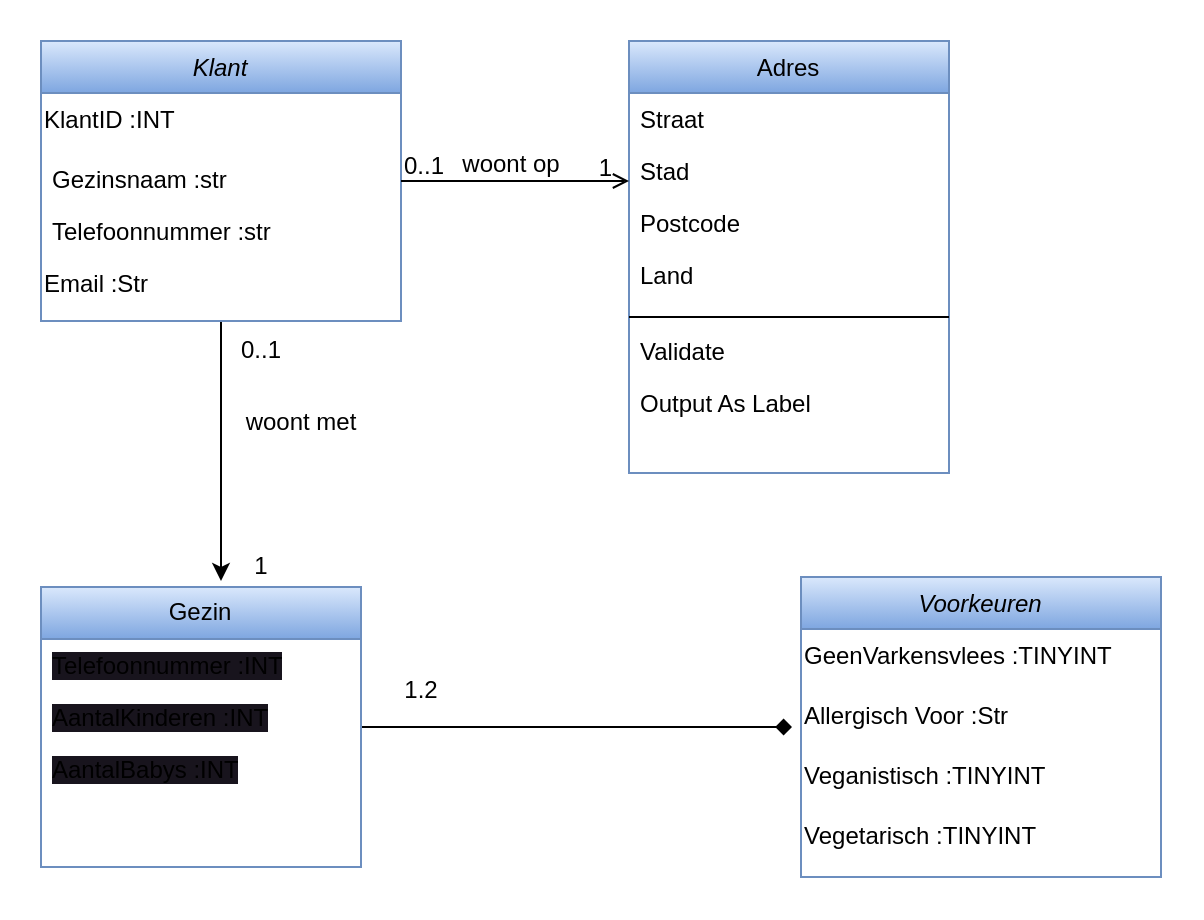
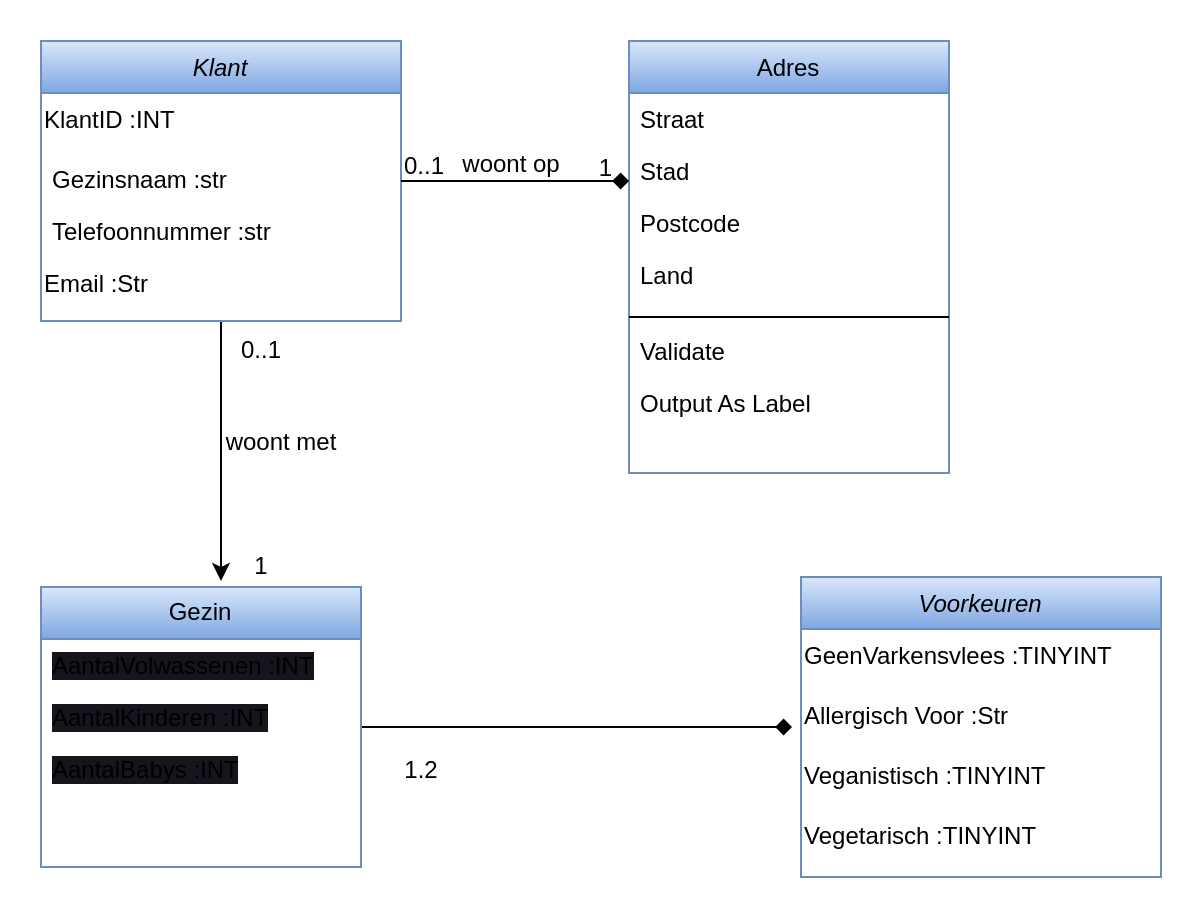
edge "Klant" -> "Adres": arrowhead open -> diamond
node "woont met": moved (301, 423) -> (281, 443)
node "Telefoonnummer :INT": label "Telefoonnummer :INT" -> "AantalVolwassenen :INT"
node "1.2": moved (421, 691) -> (421, 771)
